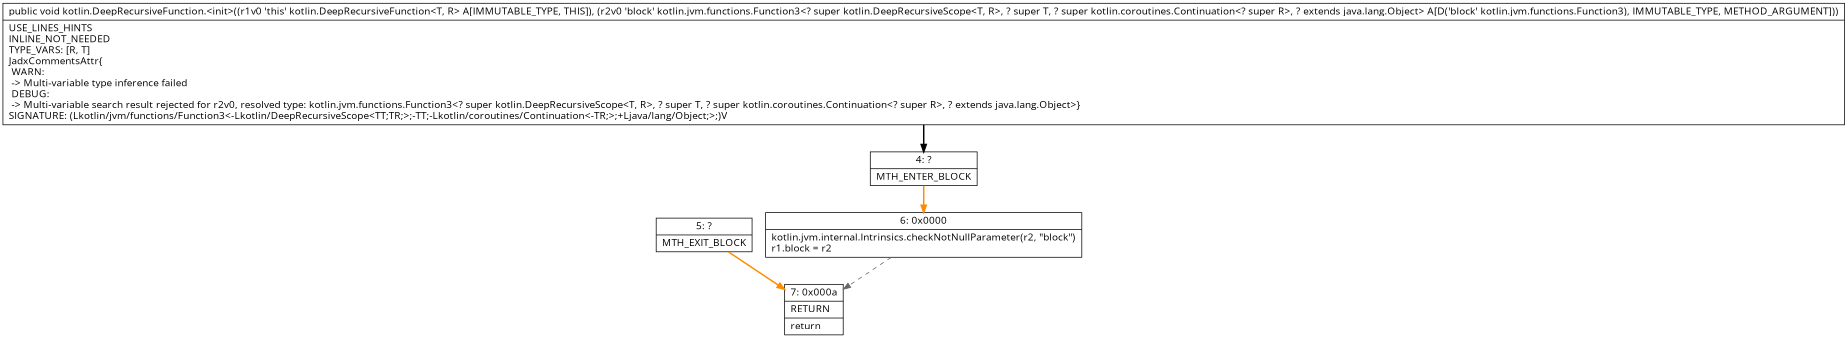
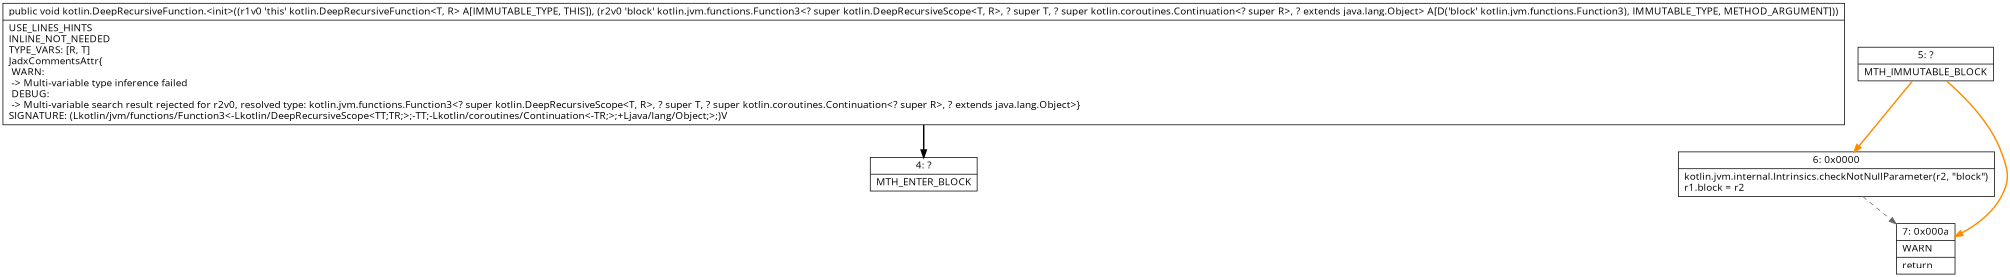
edge "4: ?" -> "6: 0x0000": now "5: ?" -> "6: 0x0000"
node "5: ?": text "MTH_EXIT_BLOCK" -> "MTH_IMMUTABLE_BLOCK"
node "7: 0x000a": text "RETURN" -> "WARN"
